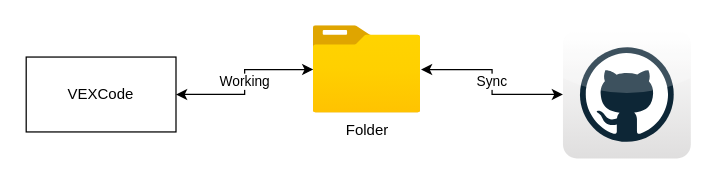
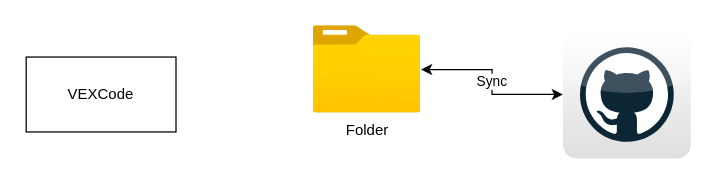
edge "Folder" -- "VEXCode": removed, label "Working"
